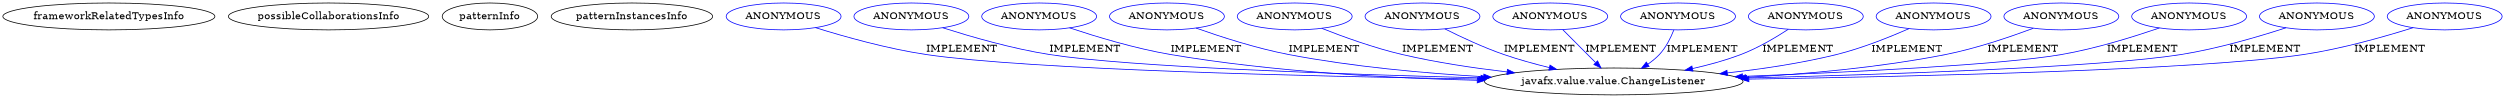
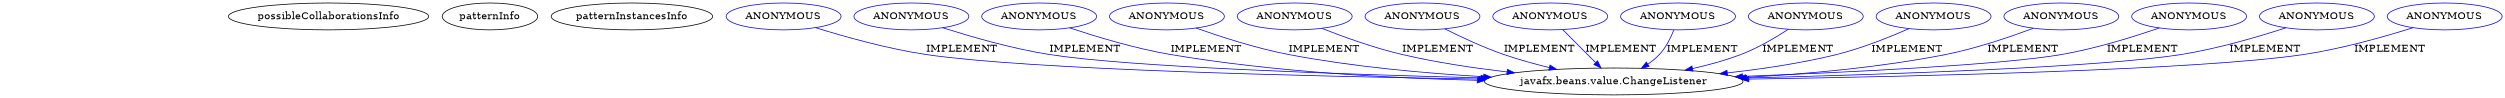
node "frameworkRelatedTypesInfo": removed
node "javafx.value.value.ChangeListener": label "javafx.value.value.ChangeListener" -> "javafx.beans.value.ChangeListener"
